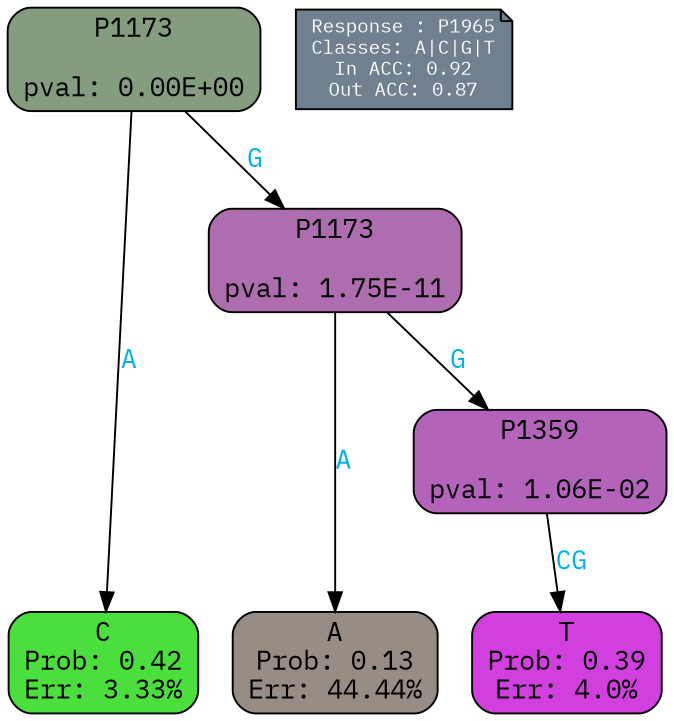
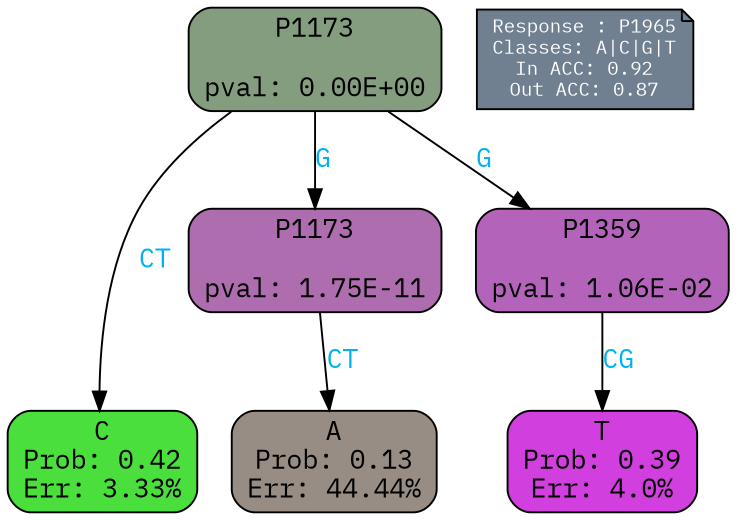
edge "P1173 pval: 1.75E-11" -> "P1359 pval: 1.06E-02": now "P1173 pval: 0.00E+00" -> "P1359 pval: 1.06E-02"
edge "P1173 pval: 0.00E+00" -> "C Prob: 0.42 Err: 3.33%": label "A" -> "CT"
edge "P1173 pval: 1.75E-11" -> "A Prob: 0.13 Err: 44.44%": label "A" -> "CT"
